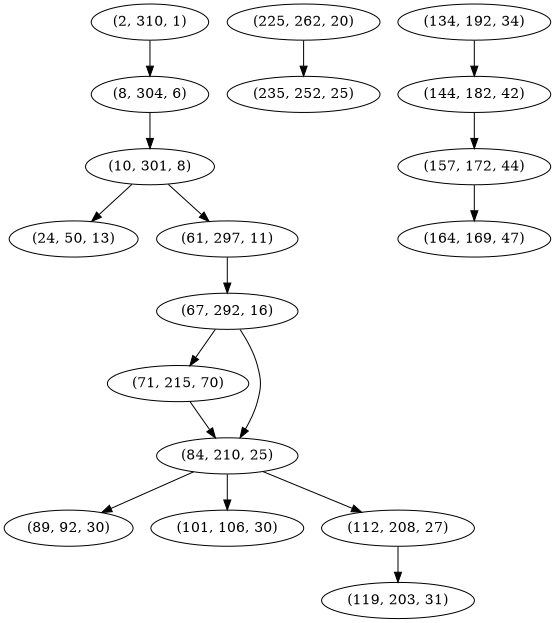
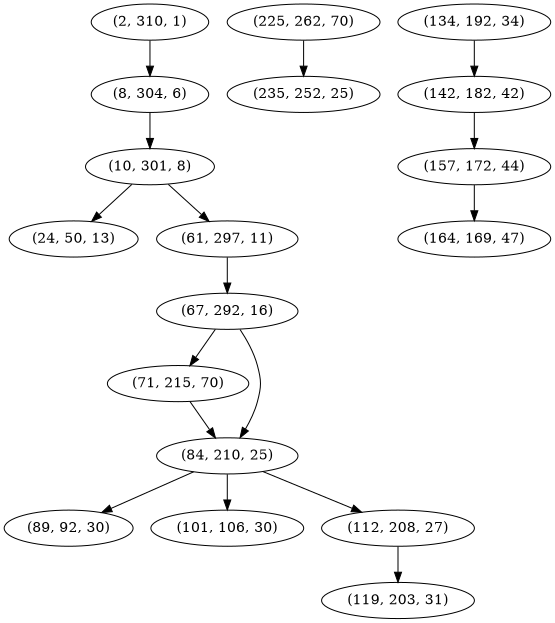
node "(225, 262, 20)": label "(225, 262, 20)" -> "(225, 262, 70)"
node "(144, 182, 42)": label "(144, 182, 42)" -> "(142, 182, 42)"
